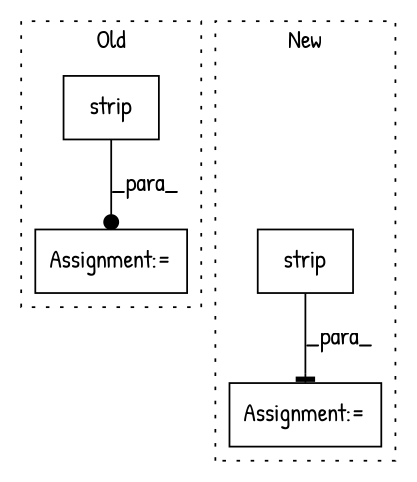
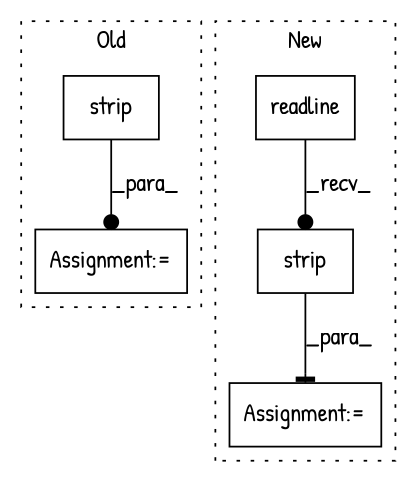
node "readline": added
